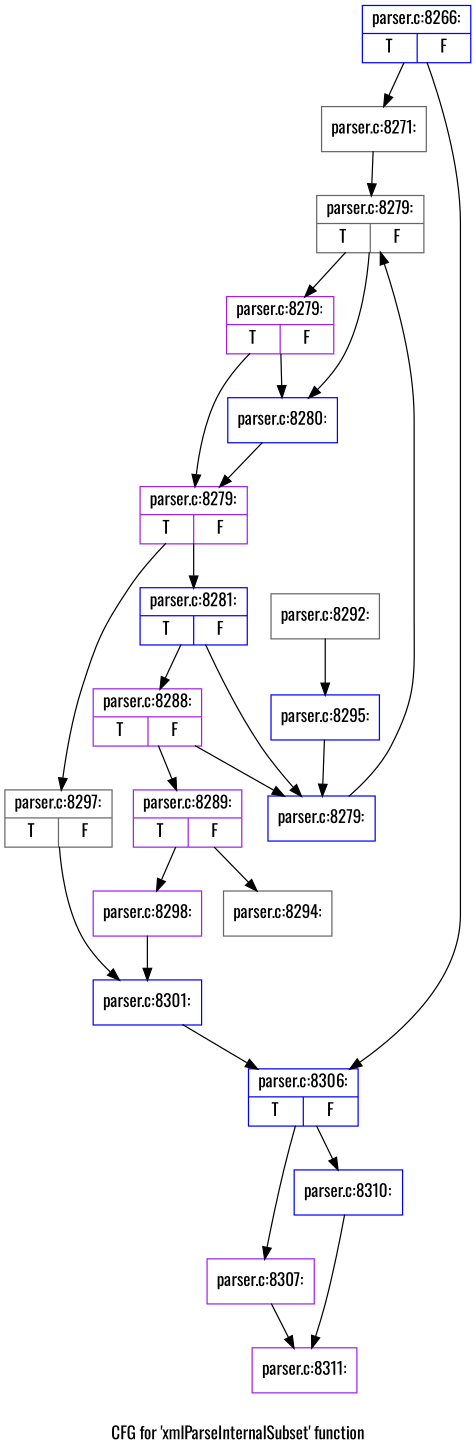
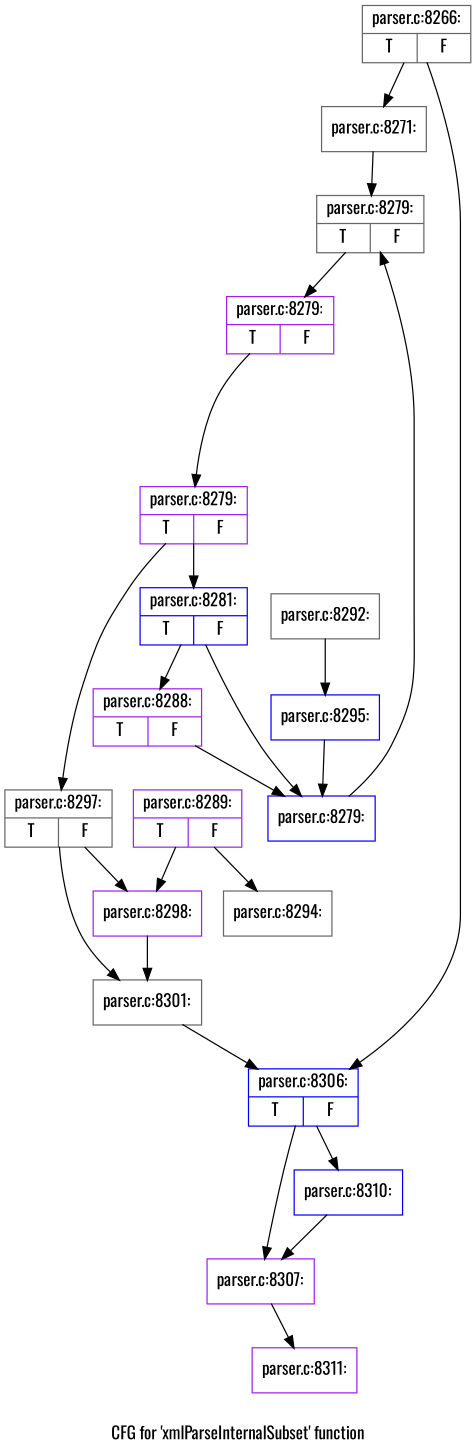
node "parser.c:8266:": color blue -> gray40
node "parser.c:8280:": removed
edge "parser.c:8288:" -> "parser.c:8289:": removed
edge "parser.c:8297:" -> "parser.c:8298:": added
node "parser.c:8301:": color blue -> gray40
edge "parser.c:8310:" -> "parser.c:8311:": now "parser.c:8310:" -> "parser.c:8307:"
